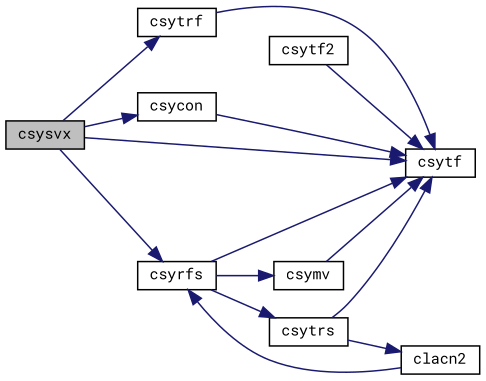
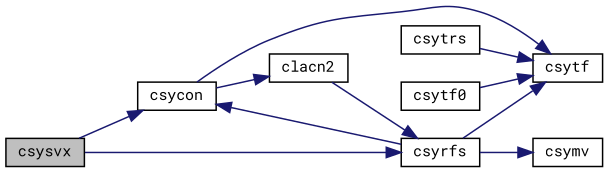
node "csytrf": removed
node "csytf2": label "csytf2" -> "csytf0"
edge "csysvx" -> "csytf": removed
edge "csymv" -> "csytf": removed
edge "csyrfs" -> "csytrs": now "csyrfs" -> "csycon"
edge "csytrs" -> "clacn2": now "csycon" -> "clacn2"
